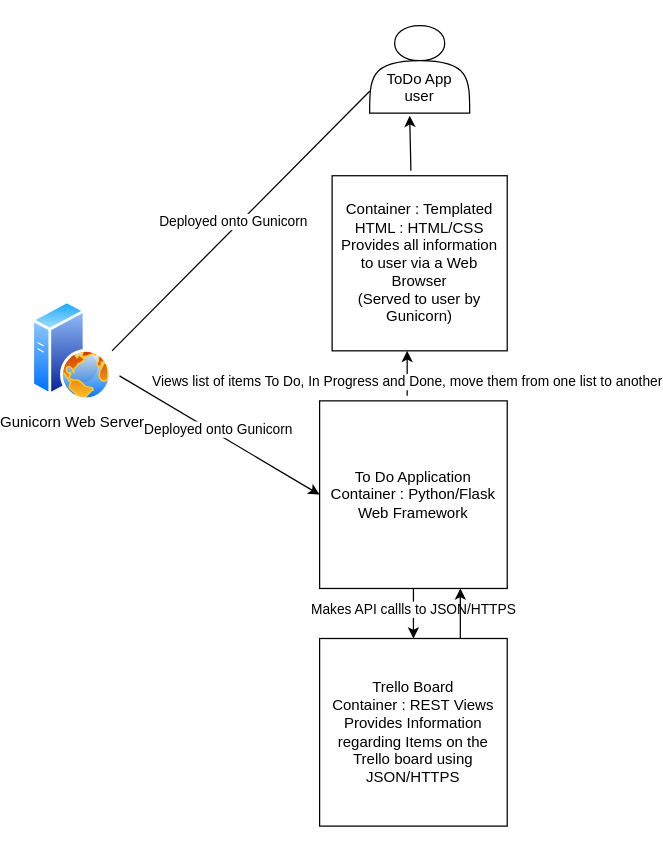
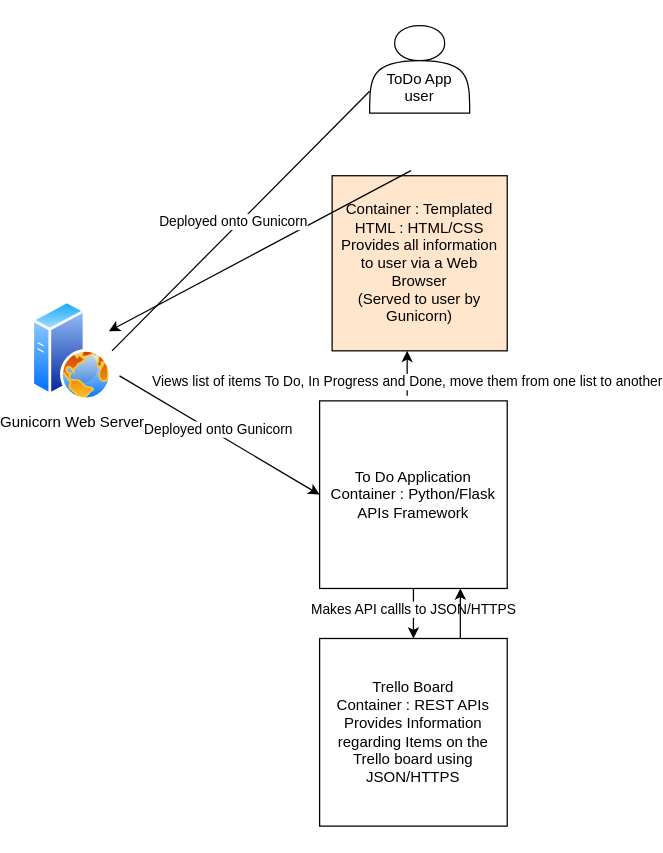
edge "Container : Templated HTML : HTML/CSS Provides all information to user via a Web Browser (Served to user by Gunicorn)" -> "ToDo App user": now "Container : Templated HTML : HTML/CSS Provides all information to user via a Web Browser (Served to user by Gunicorn)" -> "Gunicorn Web Server"
node "Container : Templated HTML : HTML/CSS Provides all information to user via a Web Browser (Served to user by Gunicorn)": fillcolor #ffffff -> #ffe6cc
node "To Do Application Container : Python/Flask Web Framework": label "To Do Application Container : Python/Flask Web Framework" -> "To Do Application Container : Python/Flask APIs Framework"
node "Trello Board Container : REST Views Provides Information regarding Items on the Trello board using JSON/HTTPS": label "Trello Board Container : REST Views Provides Information regarding Items on the Trello board using JSON/HTTPS" -> "Trello Board Container : REST APIs Provides Information regarding Items on the Trello board using JSON/HTTPS"
